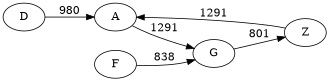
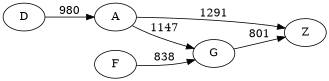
edge "Z" -> "A": reversed
edge "A" -> "G": label "1291" -> "1147"
